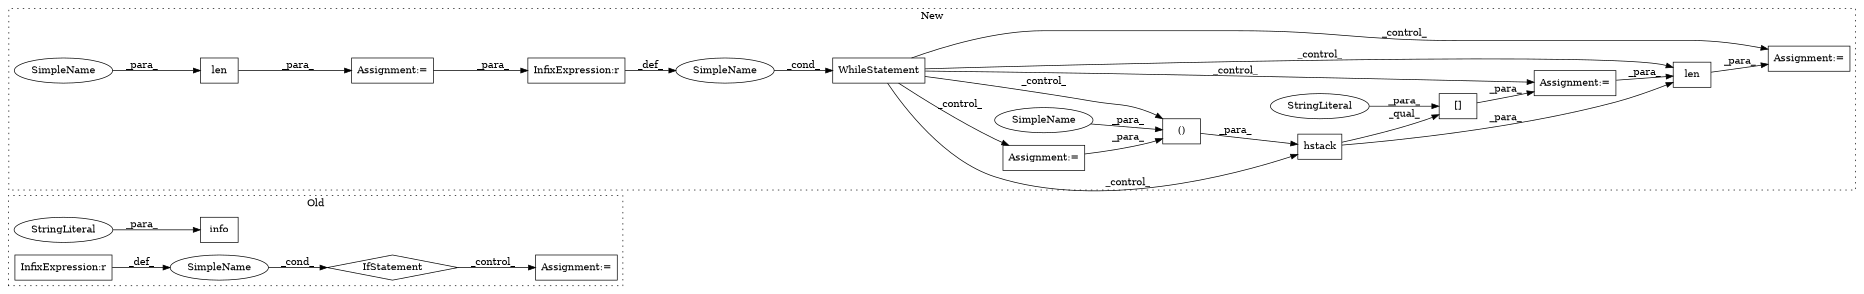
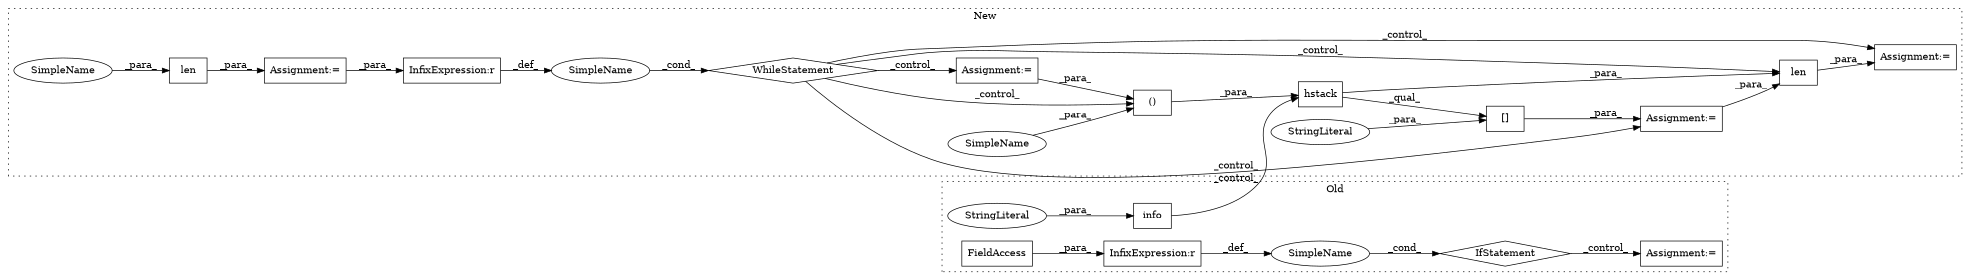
node "WhileStatement": shape box -> diamond
edge "WhileStatement" -> "hstack": now "info" -> "hstack"
node "FieldAccess": added
